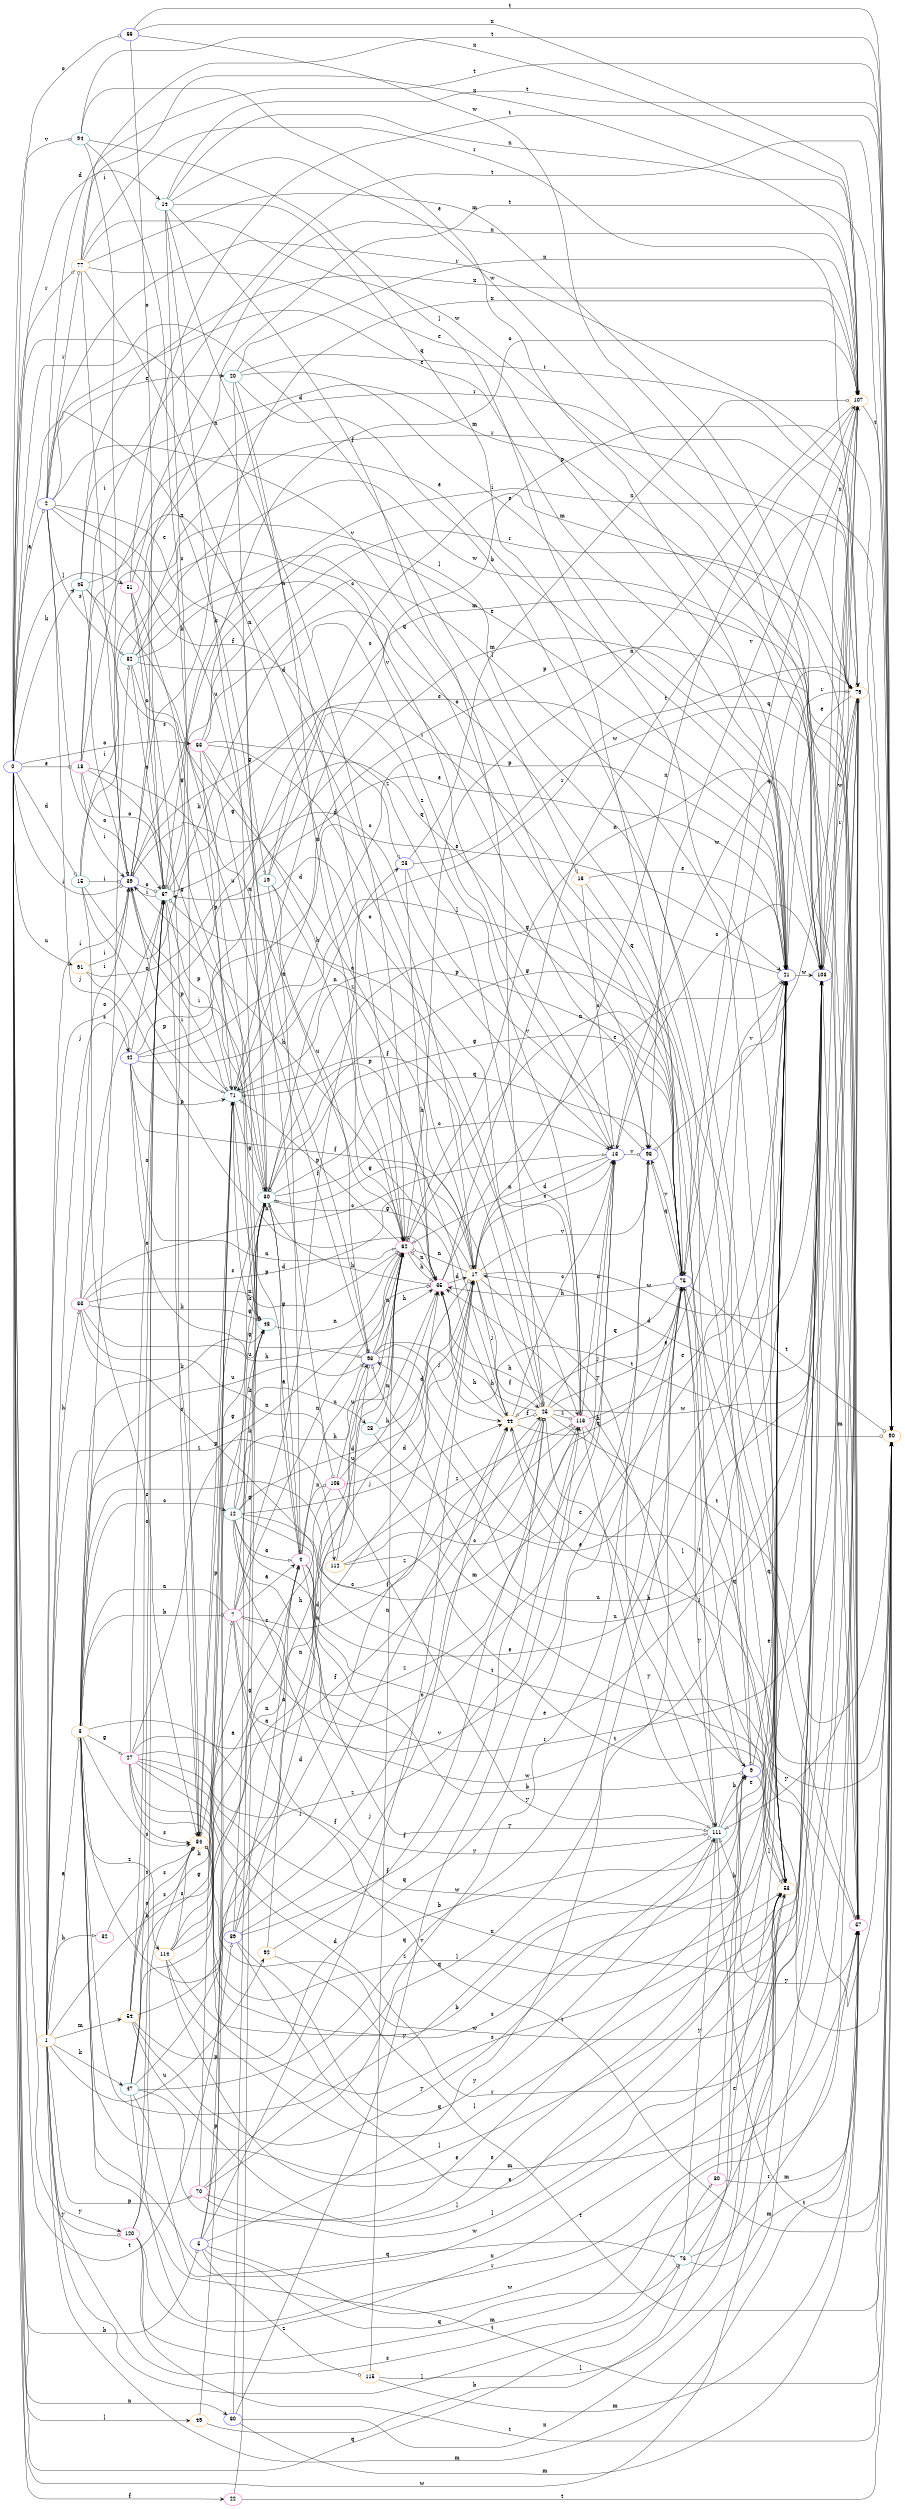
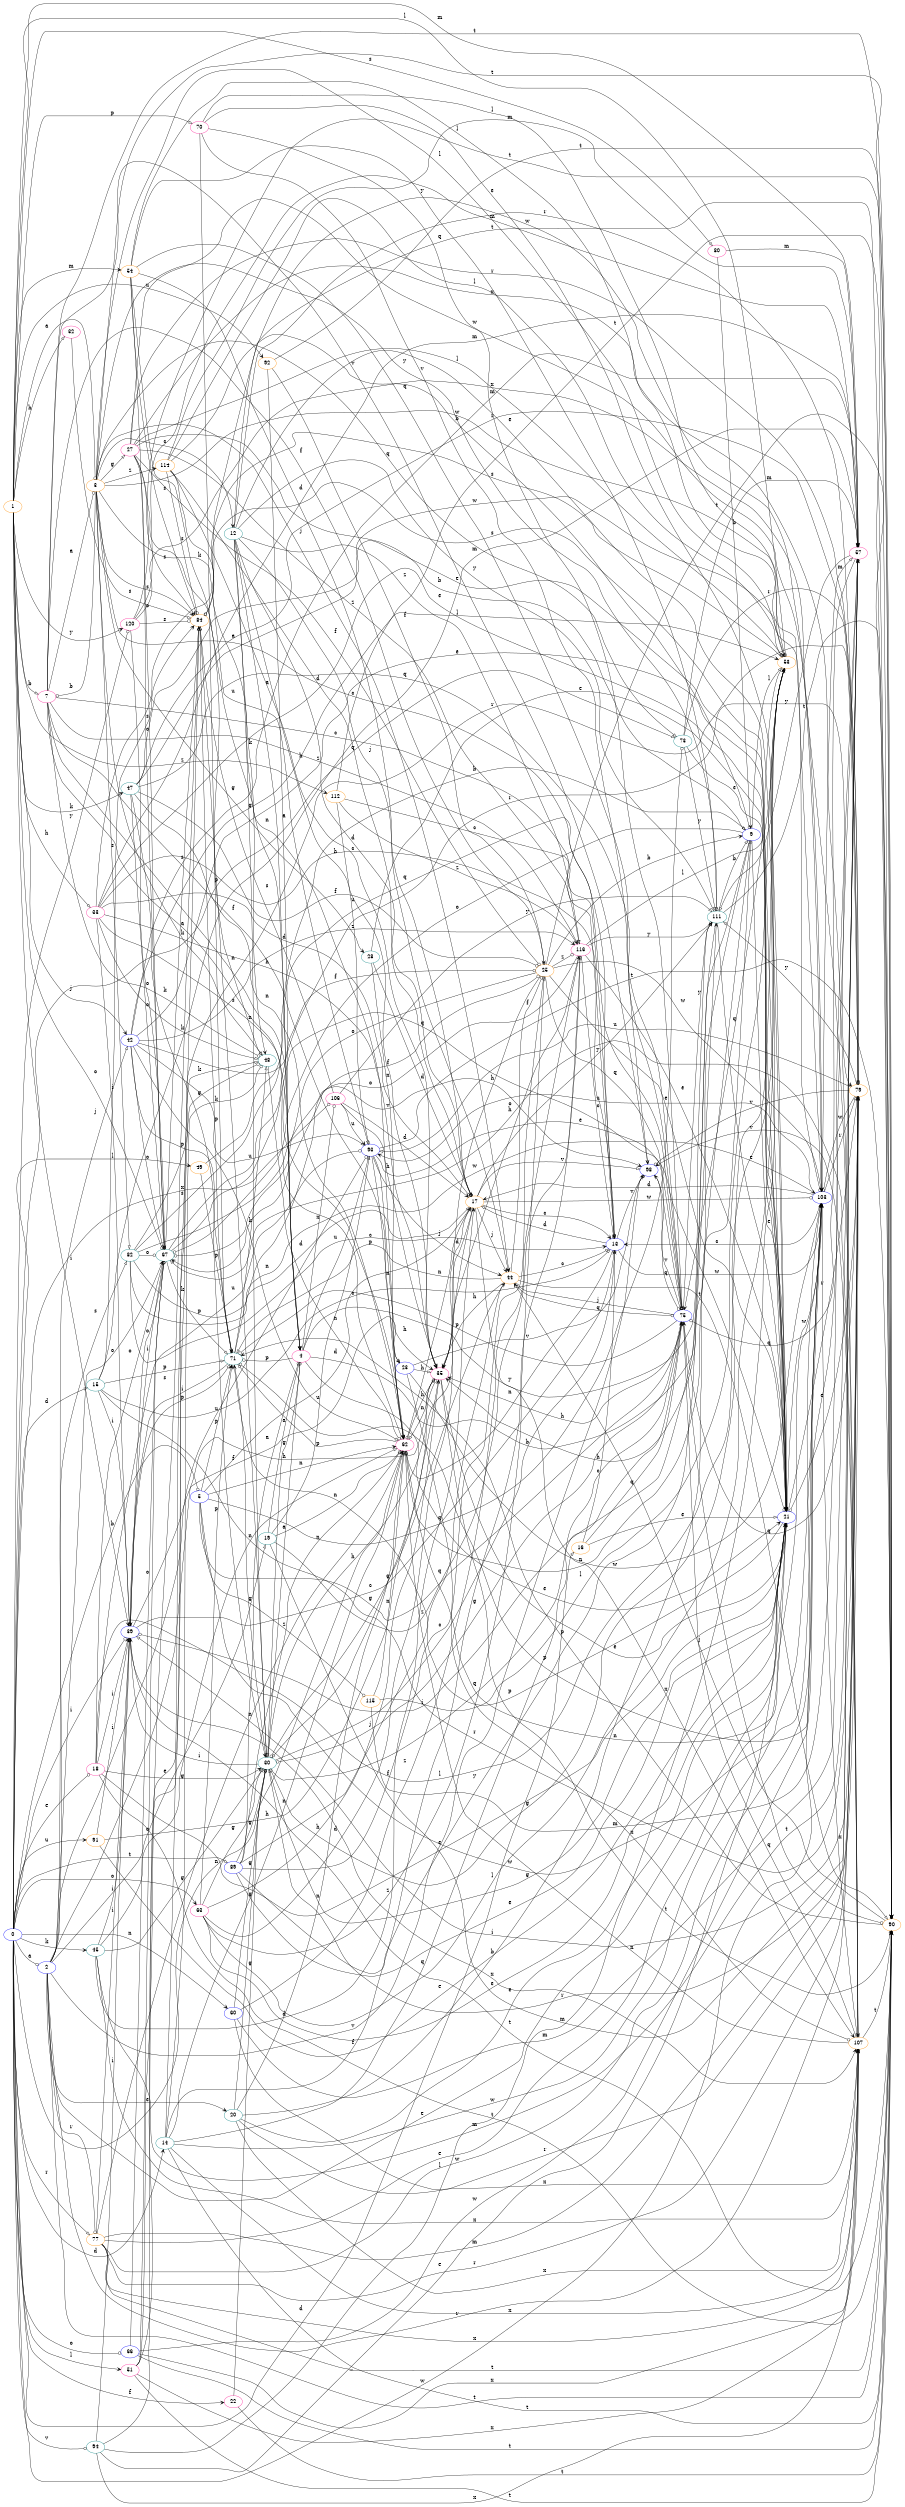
edge "17" -> "25": removed, label "f"
